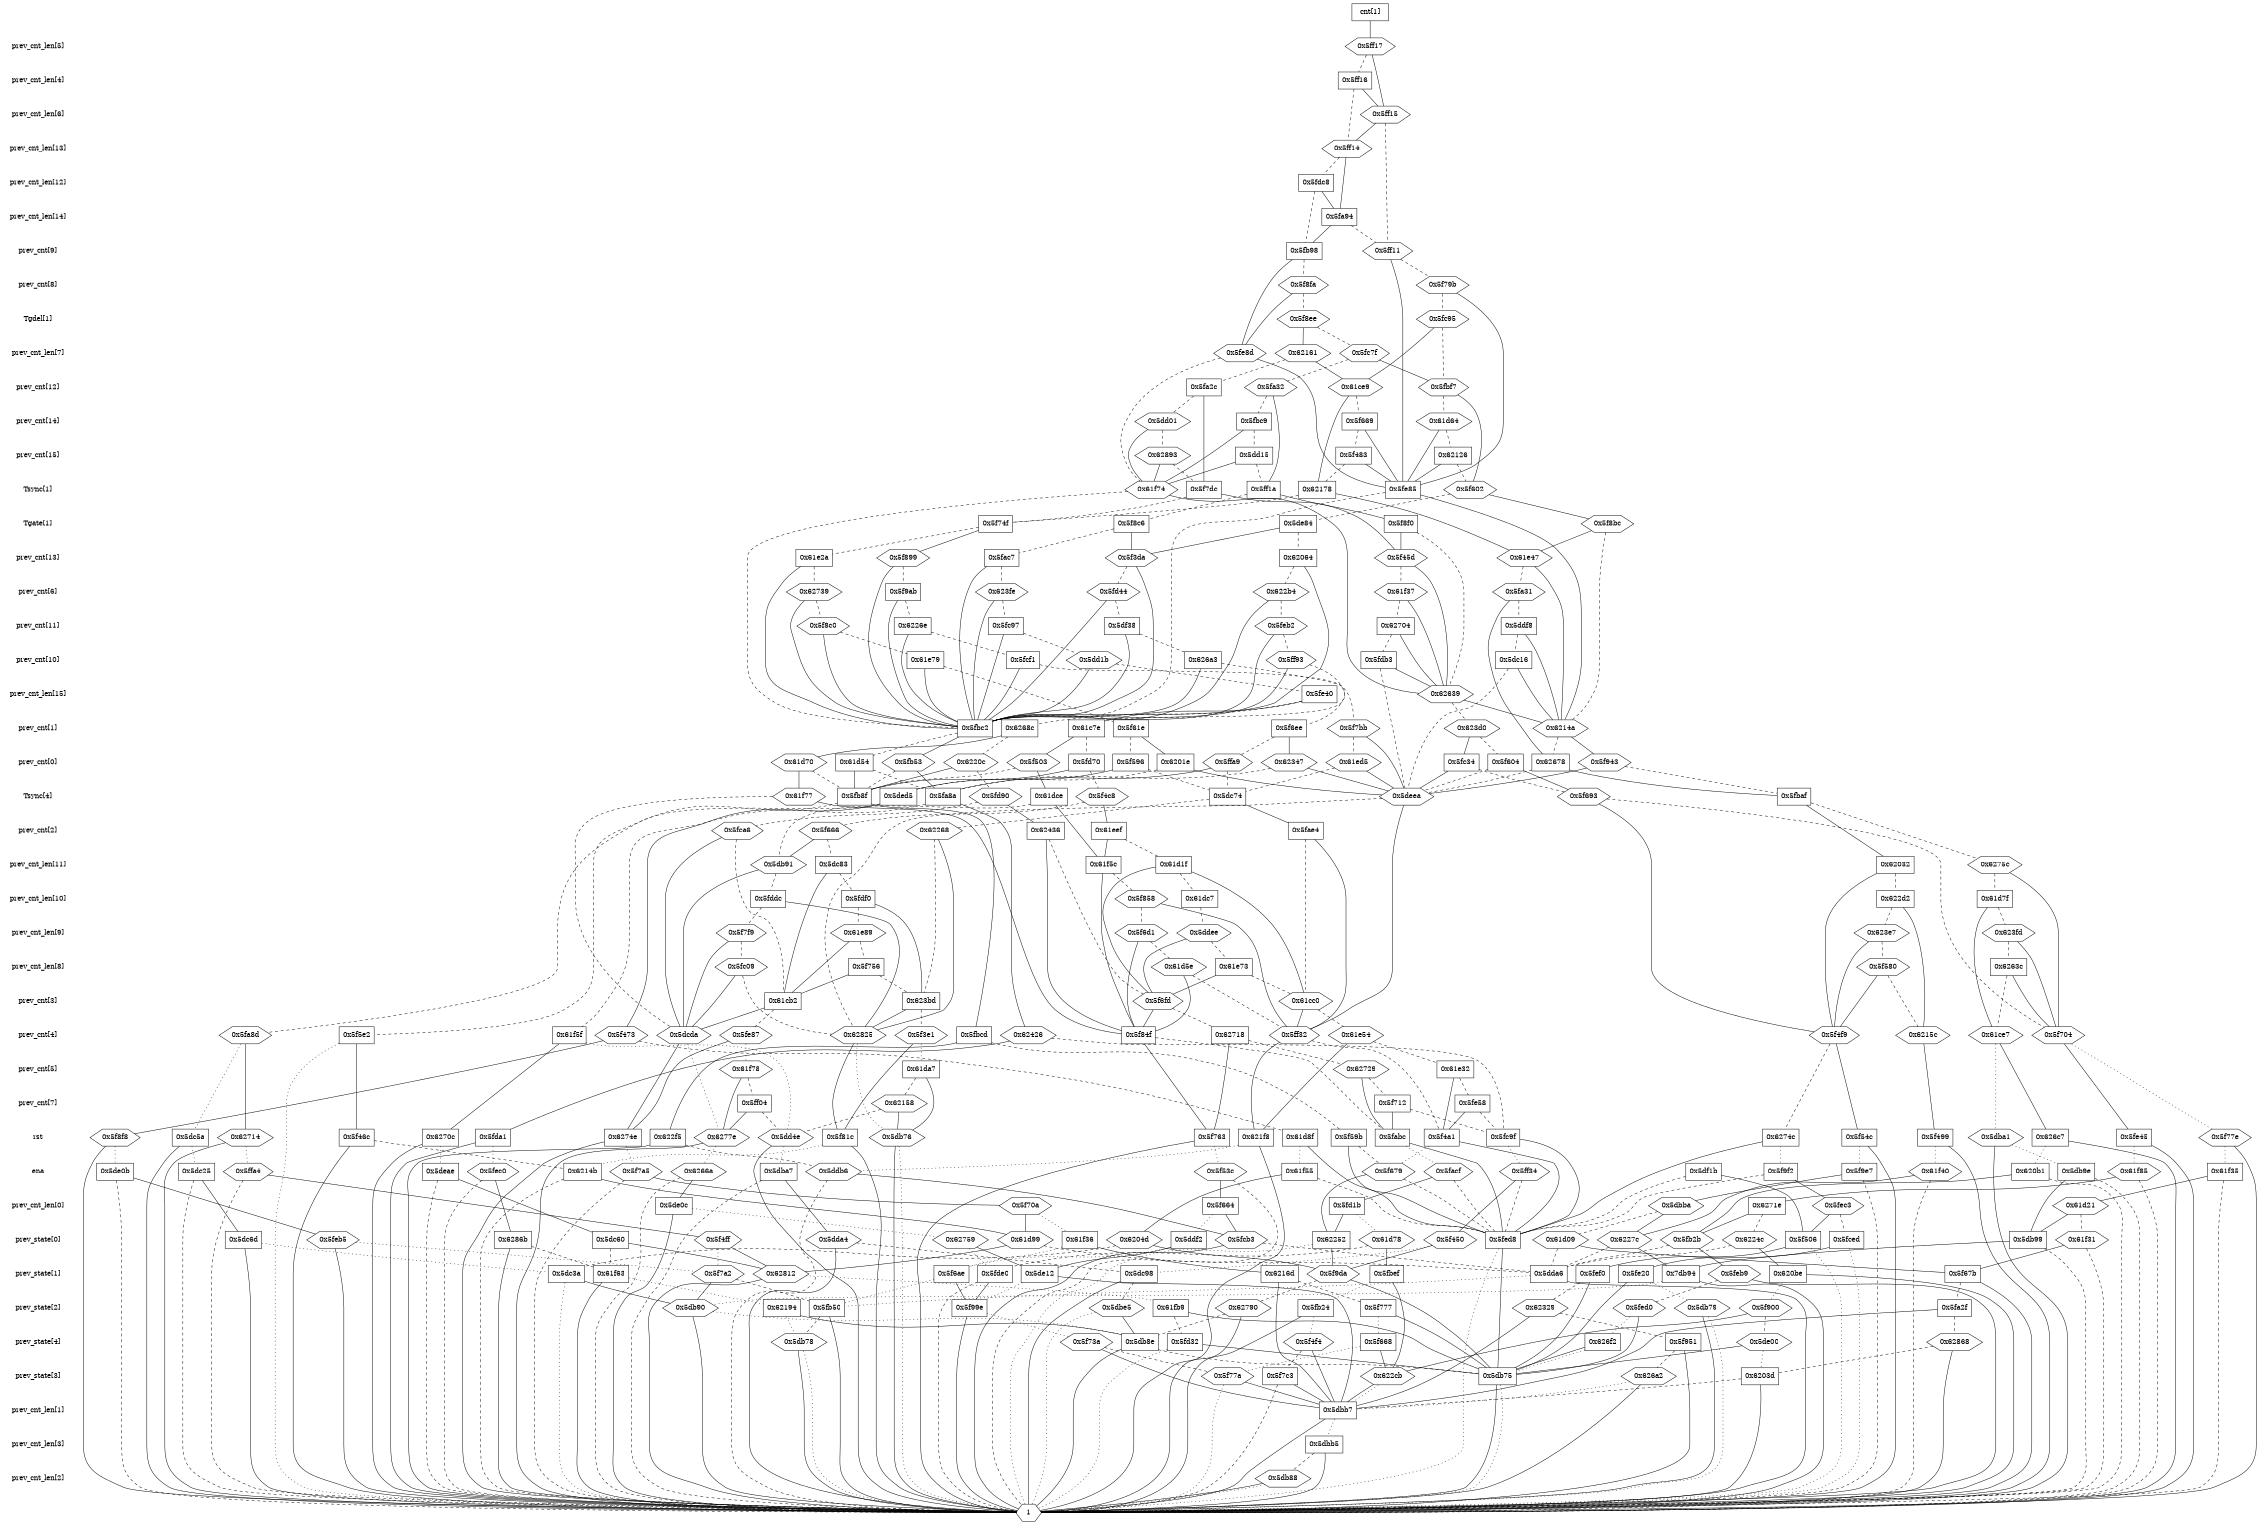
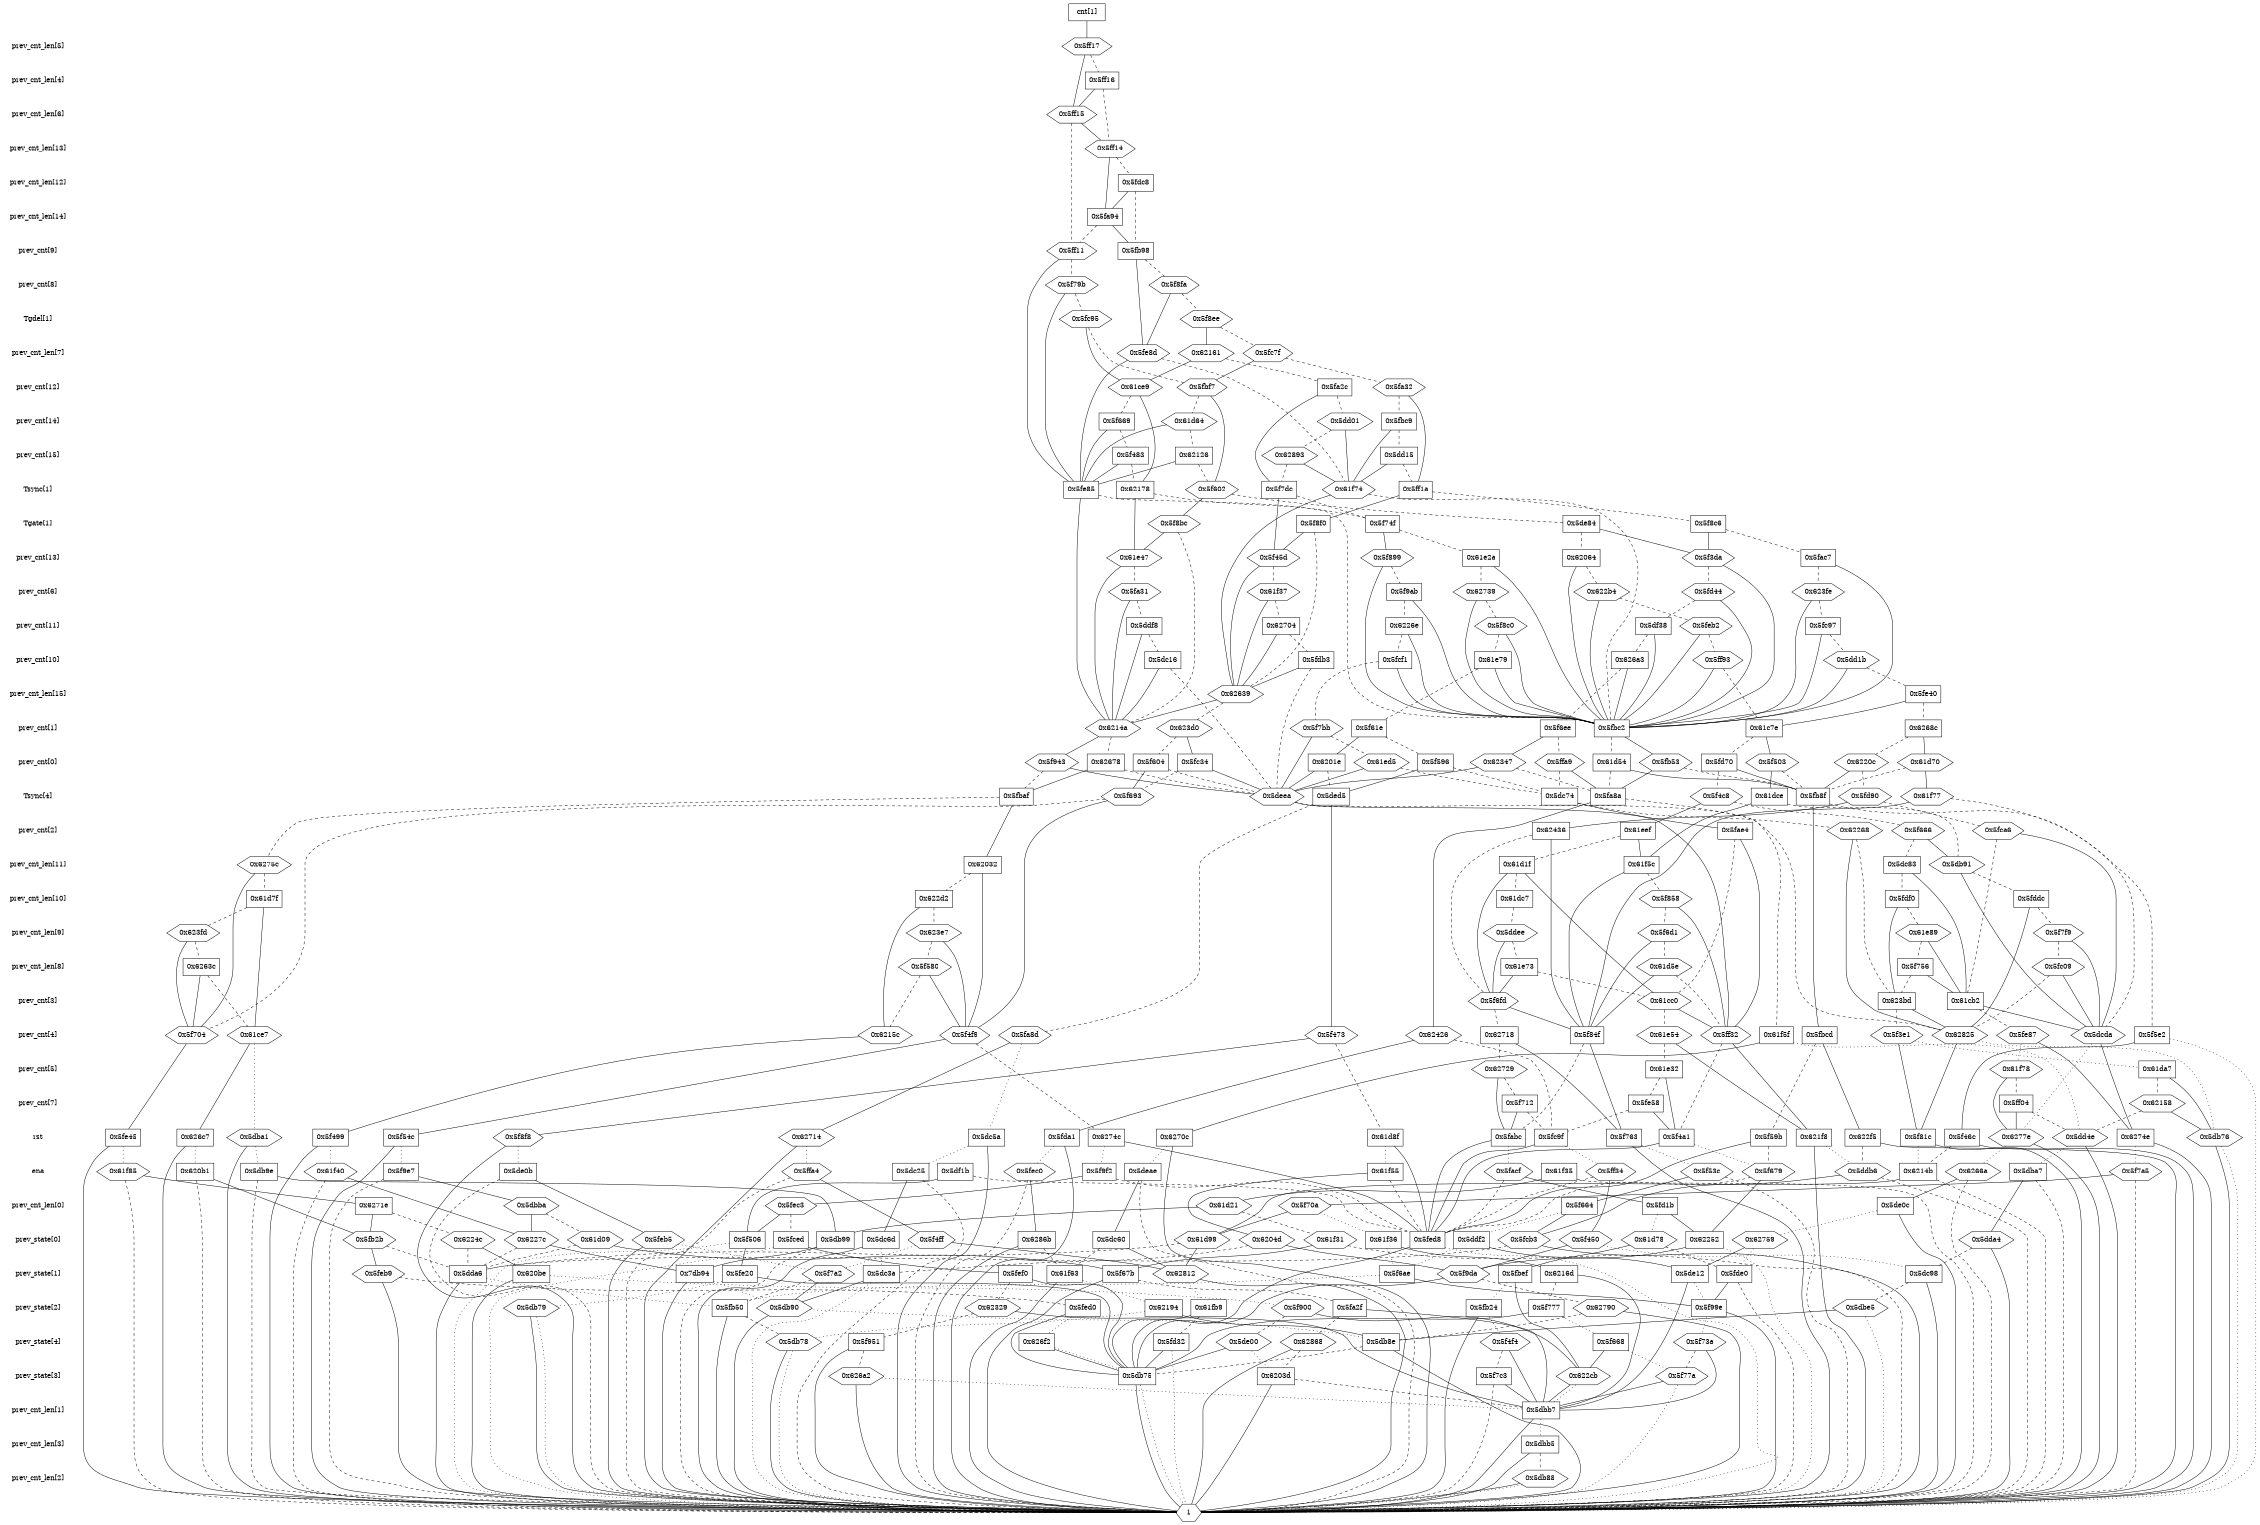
edge "0x5fa31" -- "0x62678": now "0x5fa31" -- "0x6214a"
node "0x5f77e": removed
node "0x5fed0": shape hexagon -> box
